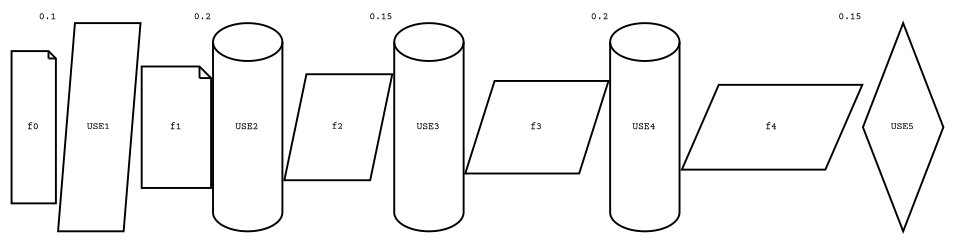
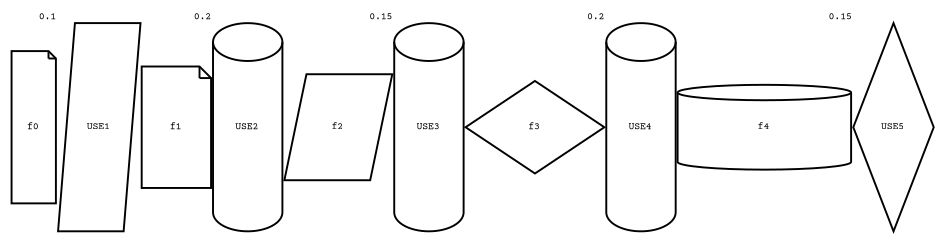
node "f3": shape parallelogram -> diamond
node "f4": shape parallelogram -> cylinder
